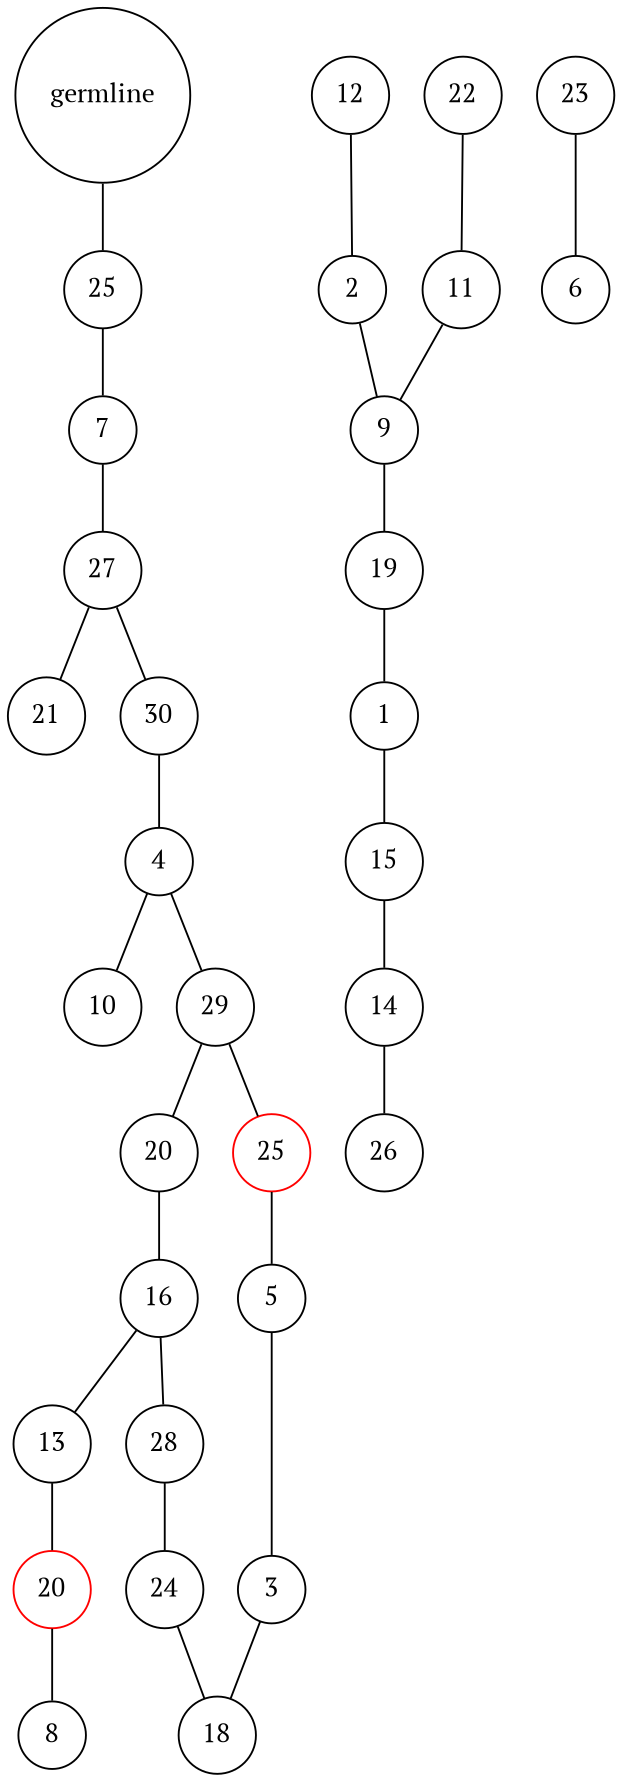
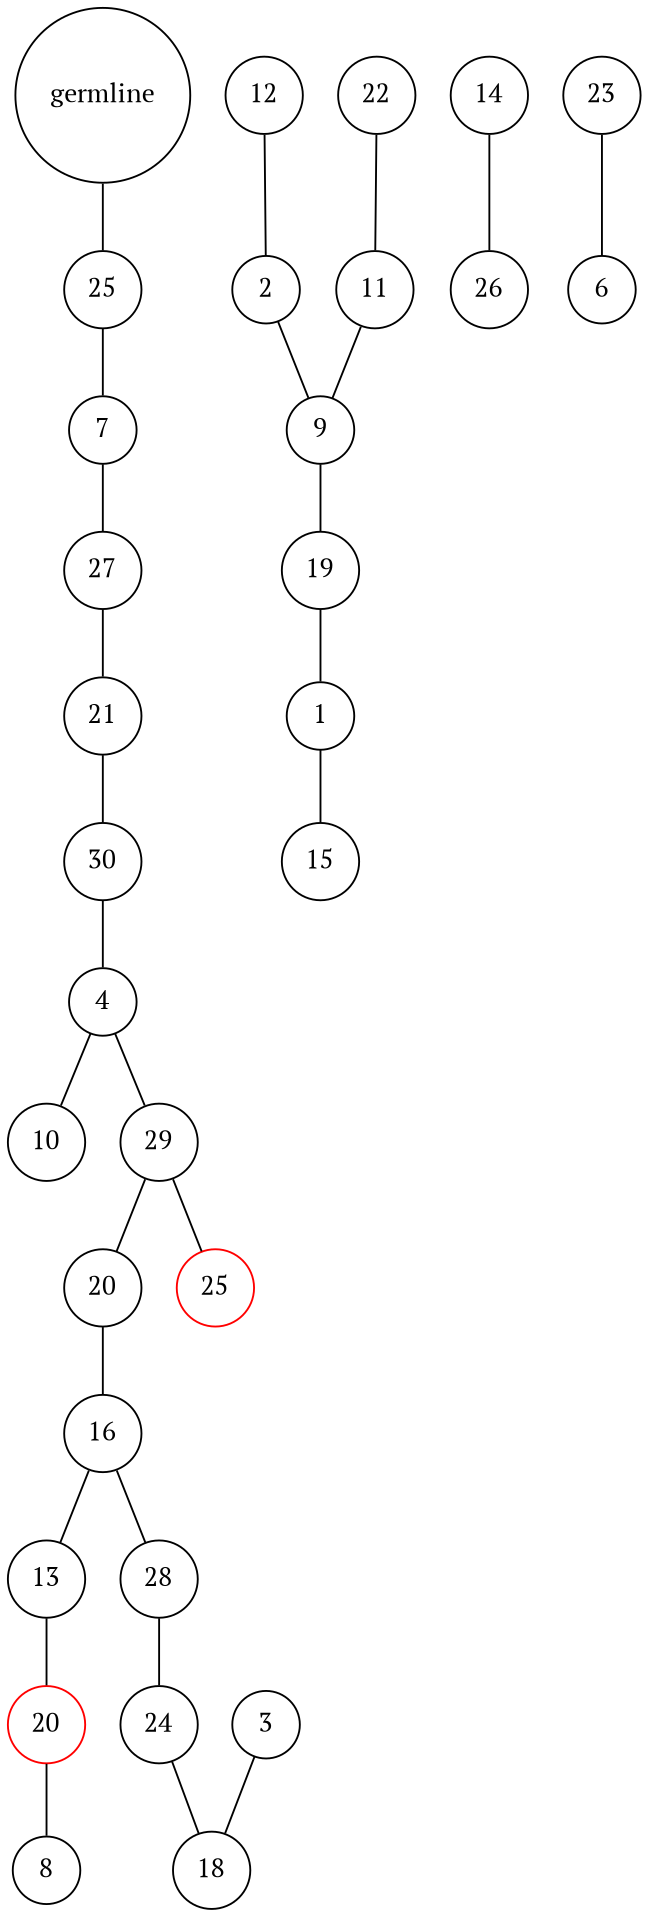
edge "27" -- "30": now "21" -- "30"
edge "15" -- "14": removed
node "5": removed
